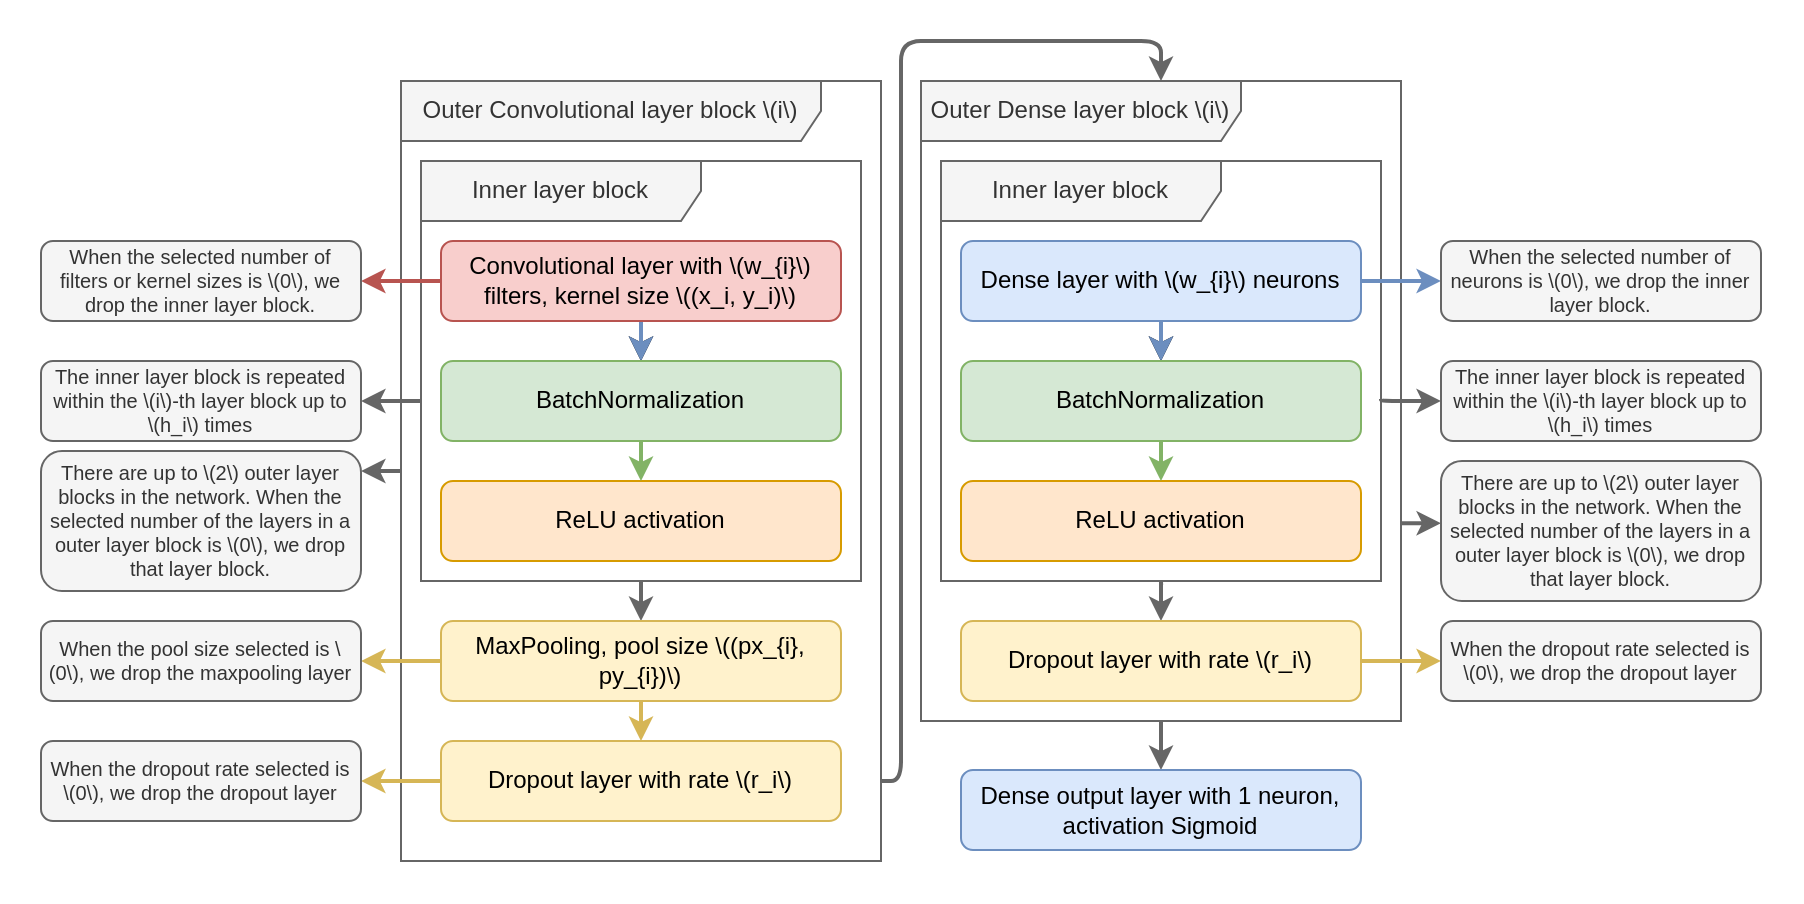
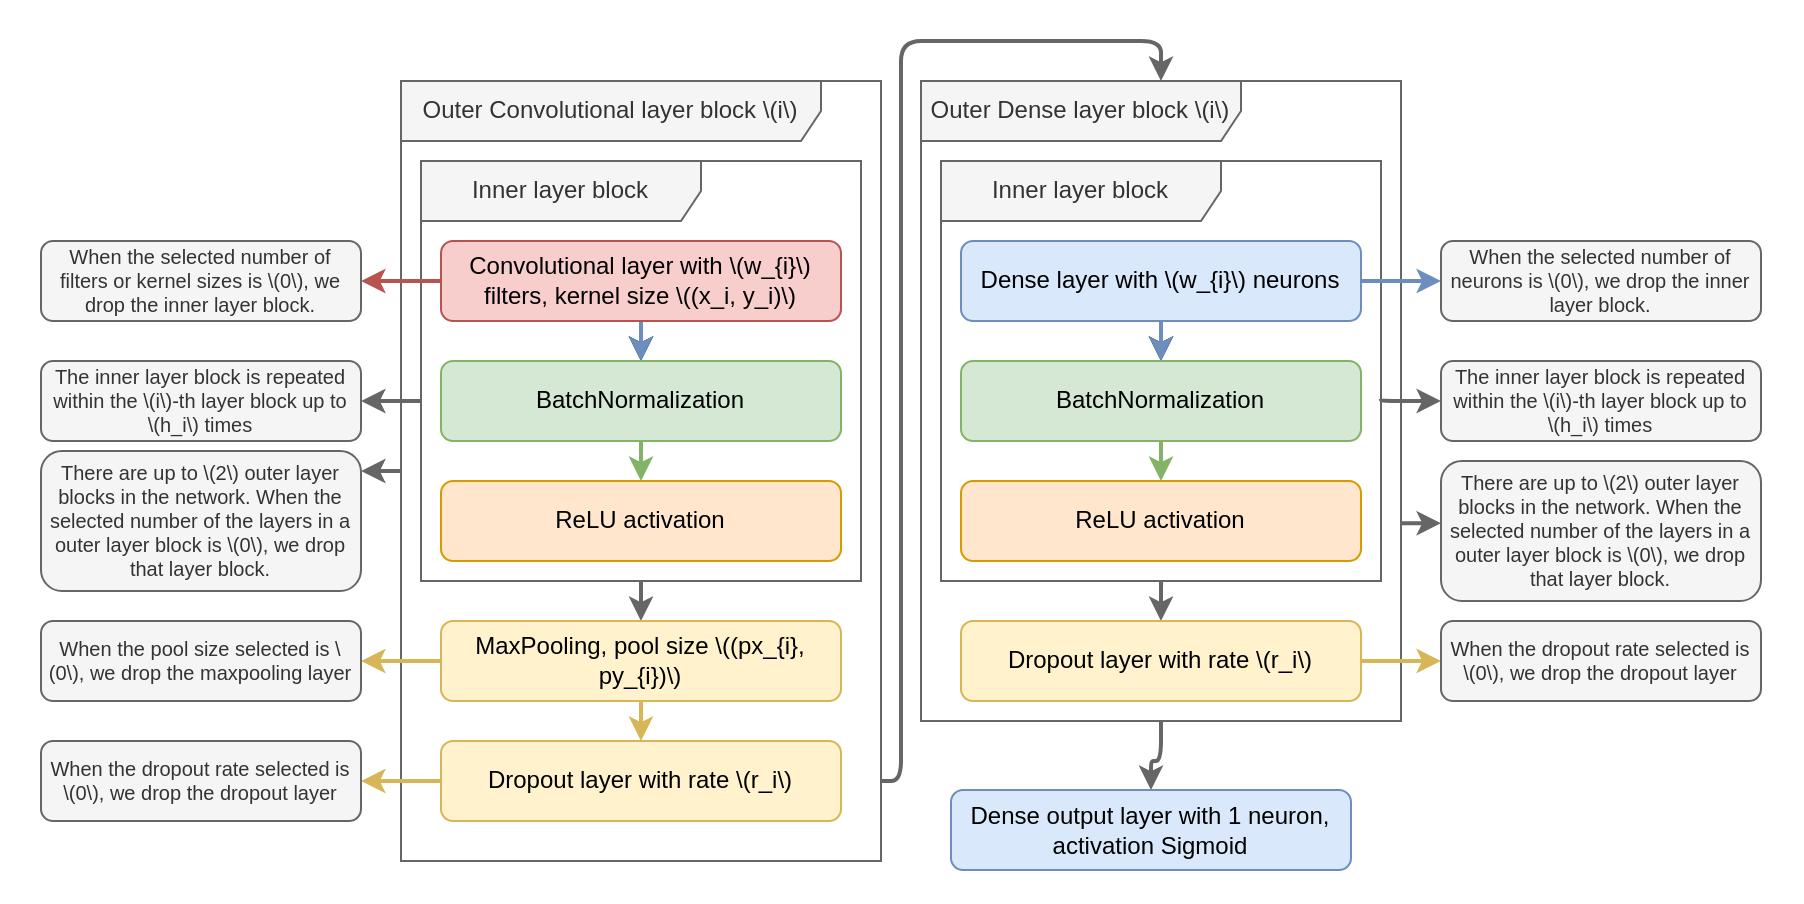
node "Dense output layer with 1 neuron, activation Sigmoid": moved (1161, 810) -> (1151, 830)
